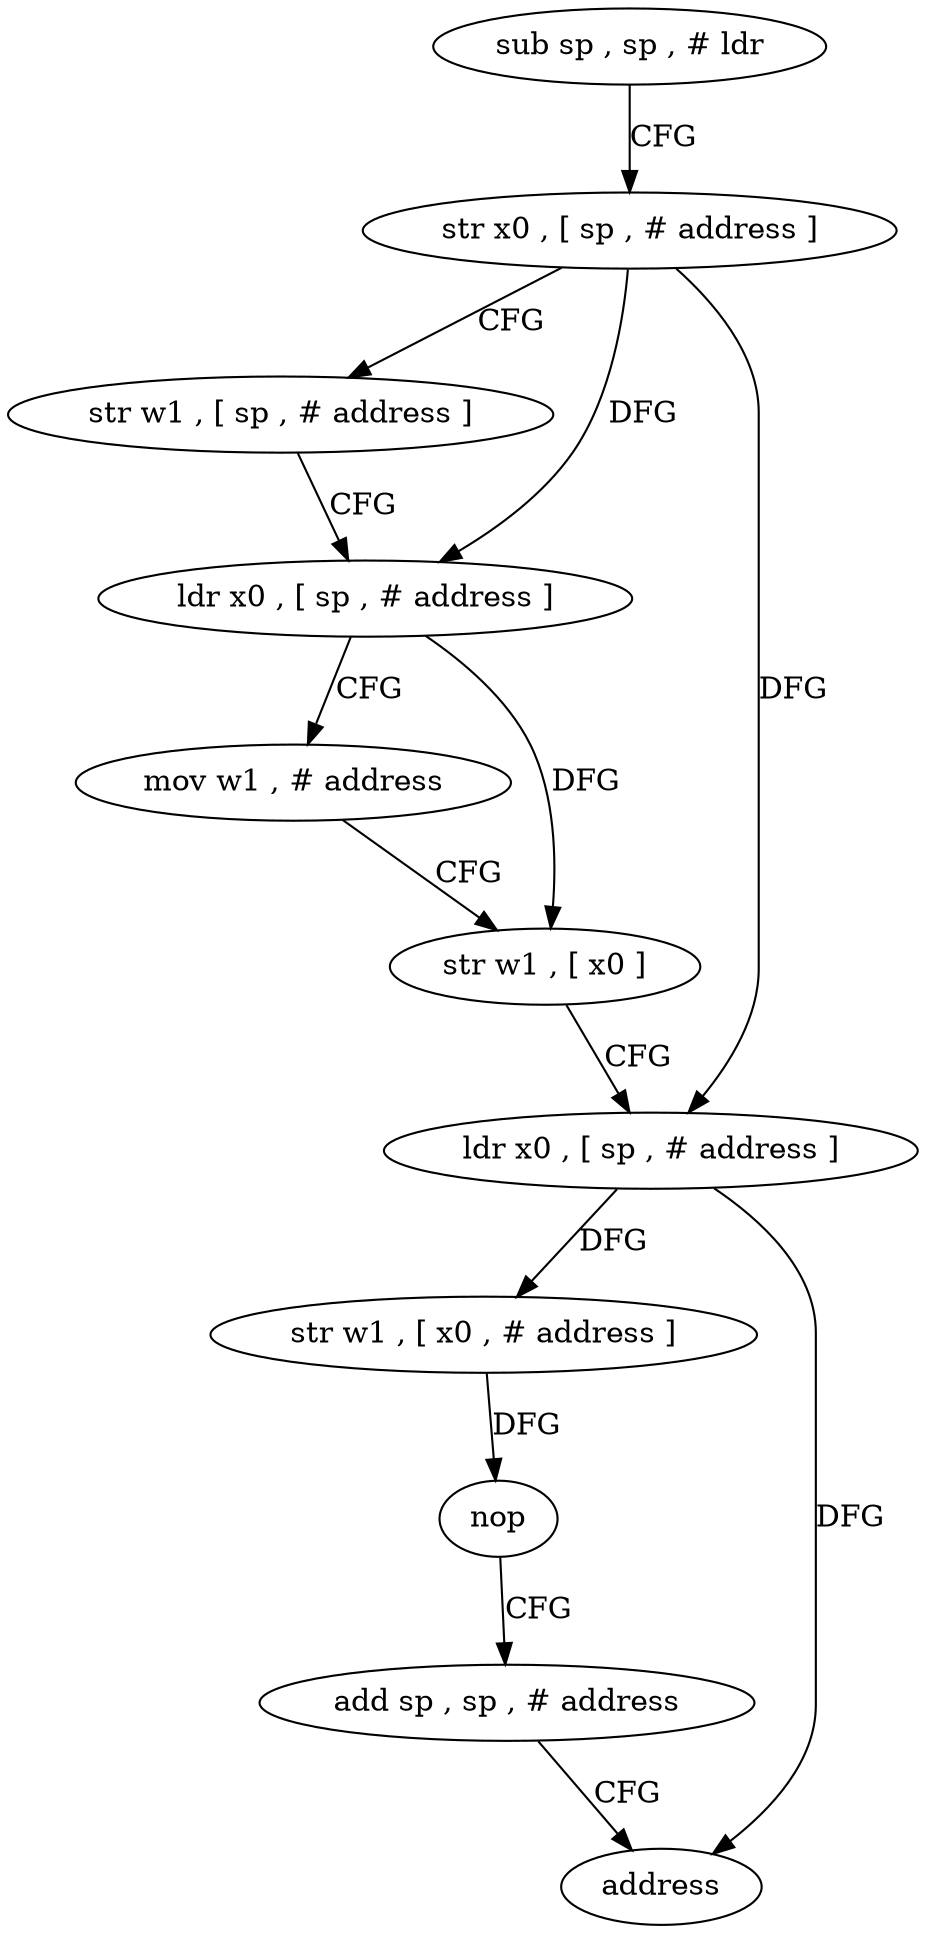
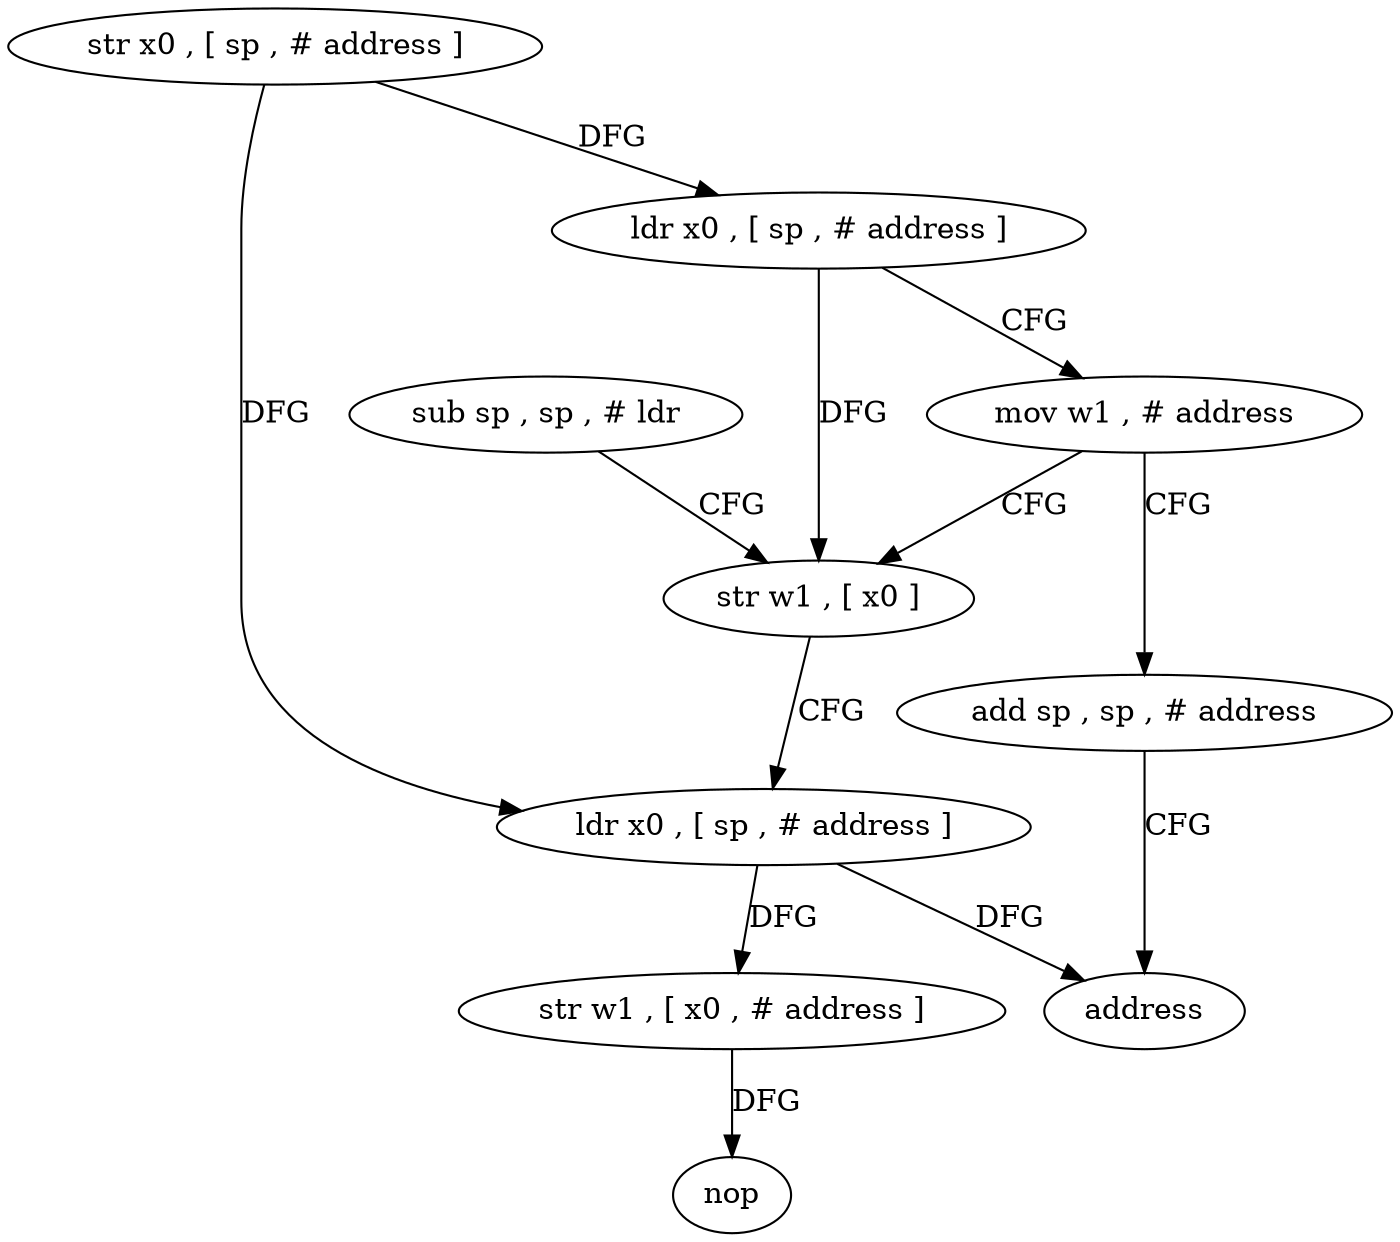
edge "sub sp , sp , # ldr" -> "str x0 , [ sp , # address ]": now "sub sp , sp , # ldr" -> "str w1 , [ x0 ]"
node "str w1 , [ sp , # address ]": removed
edge "nop" -> "add sp , sp , # address": now "mov w1 , # address" -> "add sp , sp , # address"
